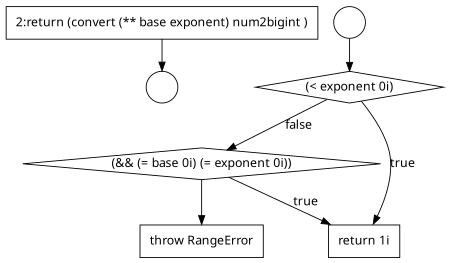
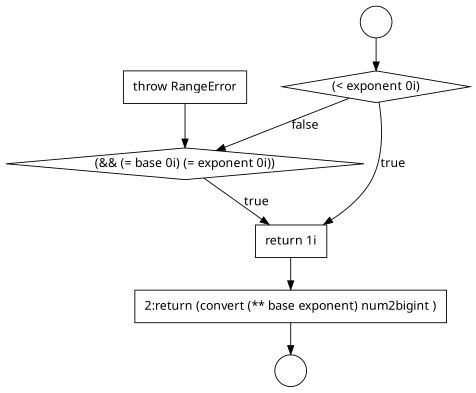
edge "(&& (= base 0i) (= exponent 0i))" -> "throw RangeError": reversed
edge "return 1i" -> "2:return (convert (** base exponent) num2bigint )": added
